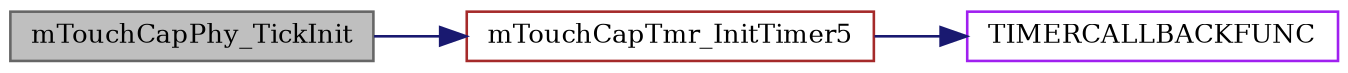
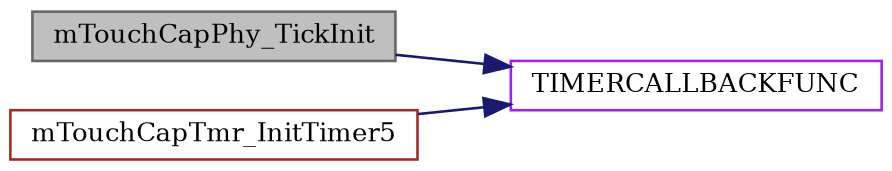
edge "mTouchCapPhy_TickInit" -> "mTouchCapTmr_InitTimer5": now "mTouchCapPhy_TickInit" -> "TIMERCALLBACKFUNC"
